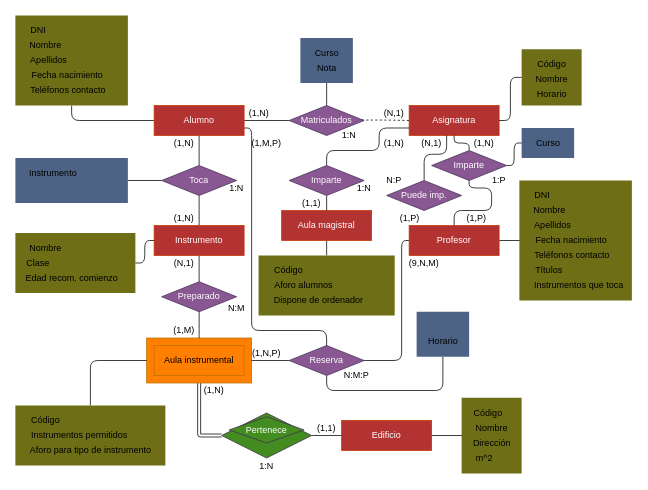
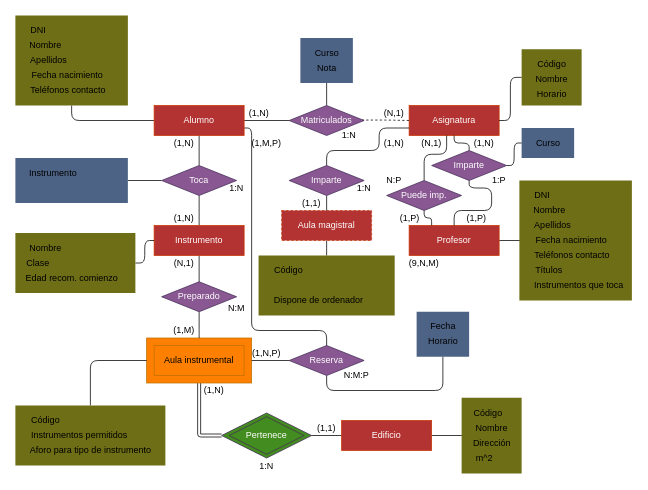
edge "Puede imp." -- "Profesor": added
node "Aula magistral": style solid -> dashed
node "Aforo alumnos": removed
edge "Profesor" -- "Reserva": removed
node "Fecha": added
node "Pertenece": size 75x26 -> 75x38
